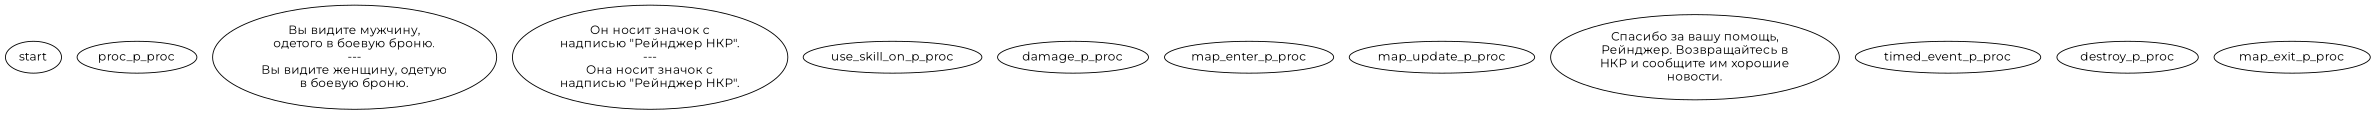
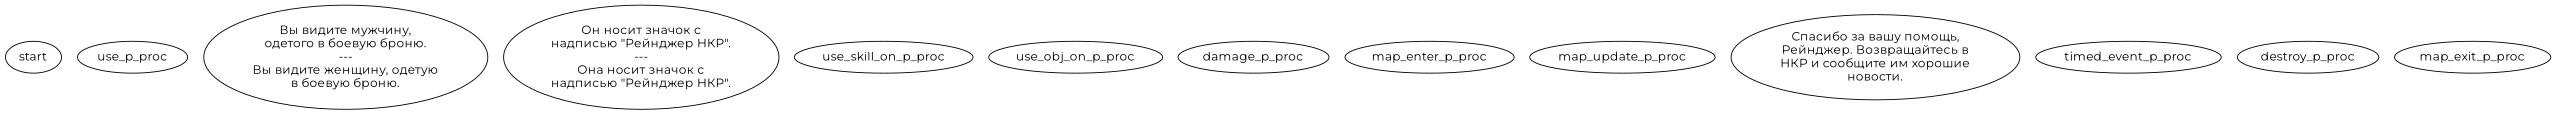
node "proc_p_proc": label "proc_p_proc" -> "use_p_proc"
node "use_obj_on_p_proc": added
